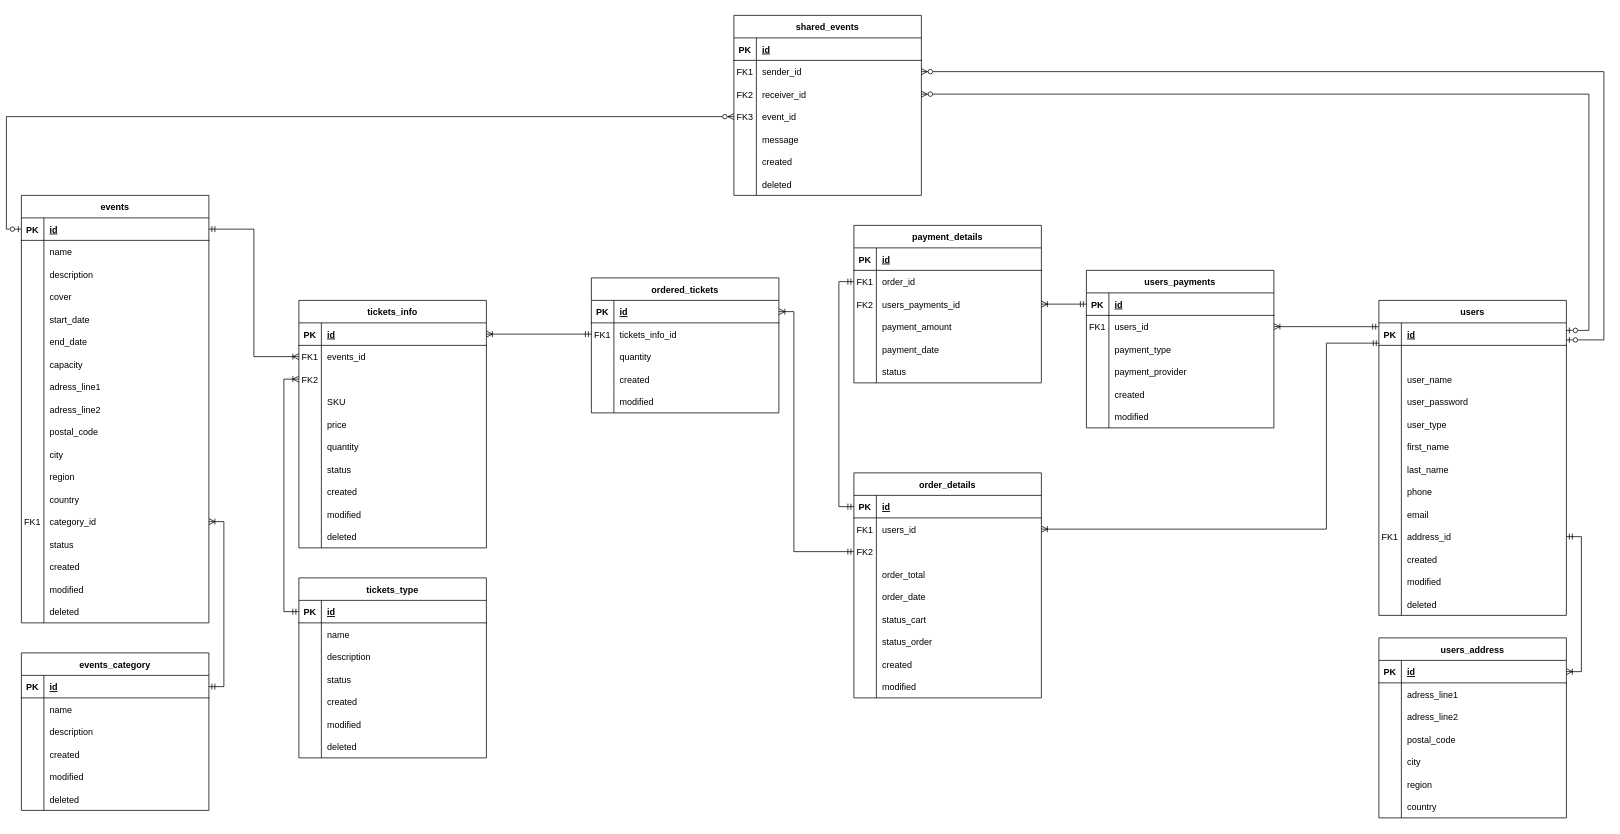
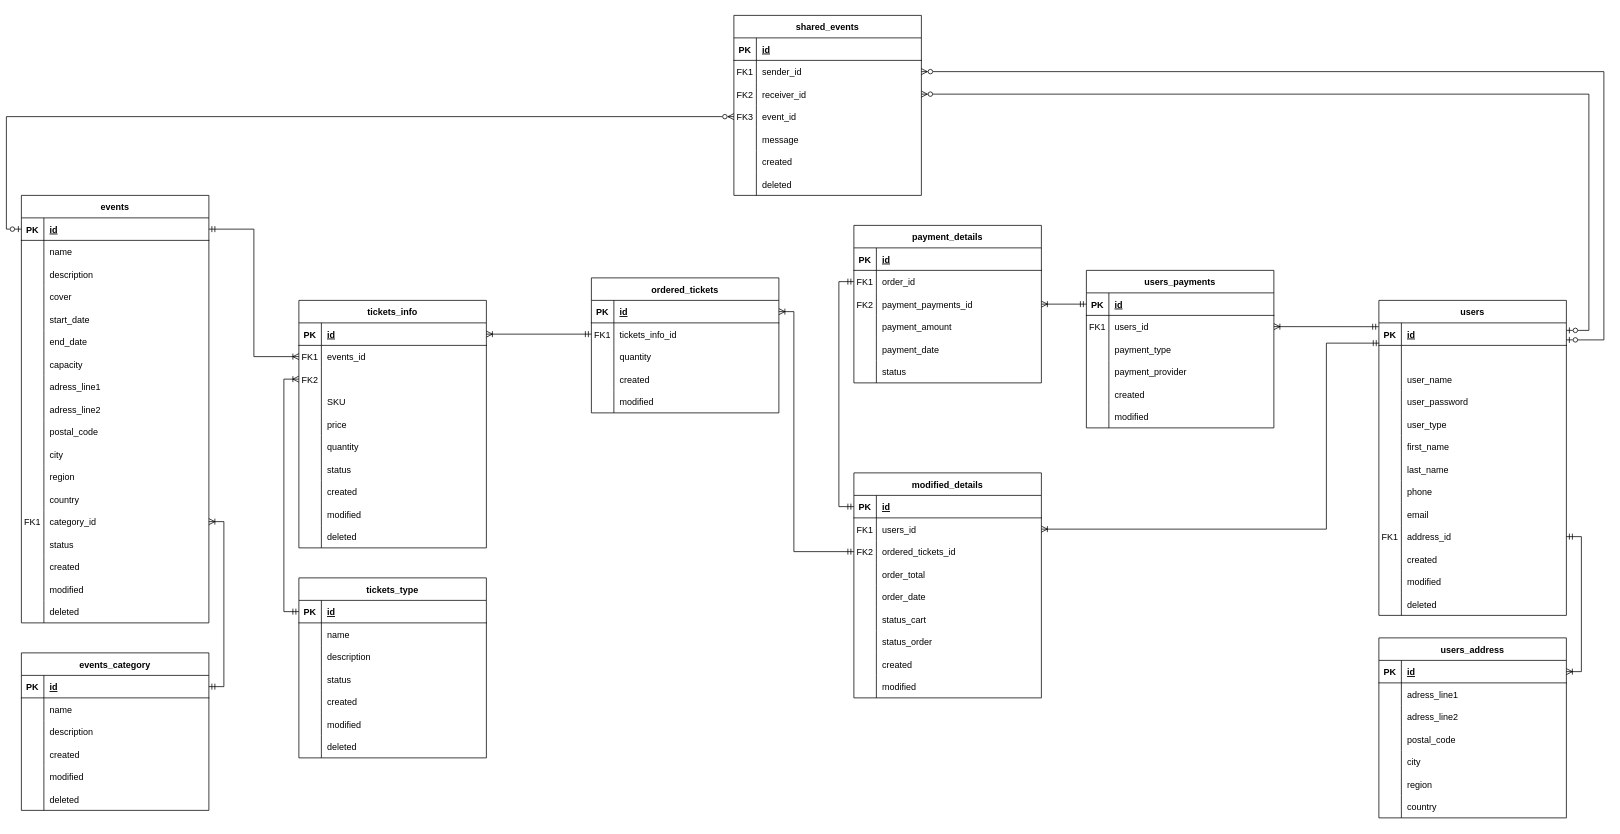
node "users_payments_id": label "users_payments_id" -> "payment_payments_id"
node "order_details": label "order_details" -> "modified_details"
node "ordered_tickets_id": added
